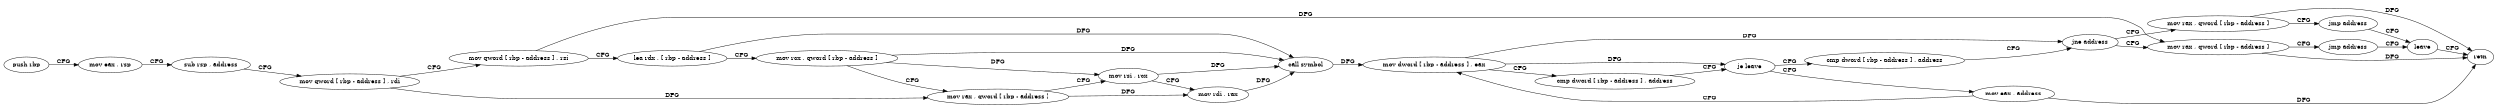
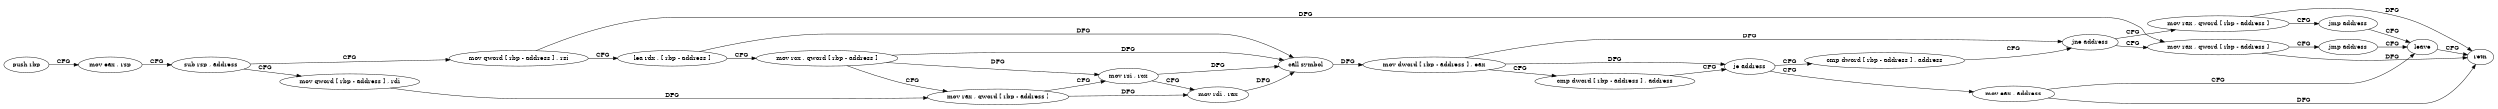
node "je leave": label "je leave" -> "je address"
edge "mov qword [ rbp - address ] , rdi" -> "mov qword [ rbp - address ] , rsi": now "sub rsp , address" -> "mov qword [ rbp - address ] , rsi"
edge "mov eax , address" -> "mov dword [ rbp - address ] , eax": now "mov eax , address" -> "leave"
